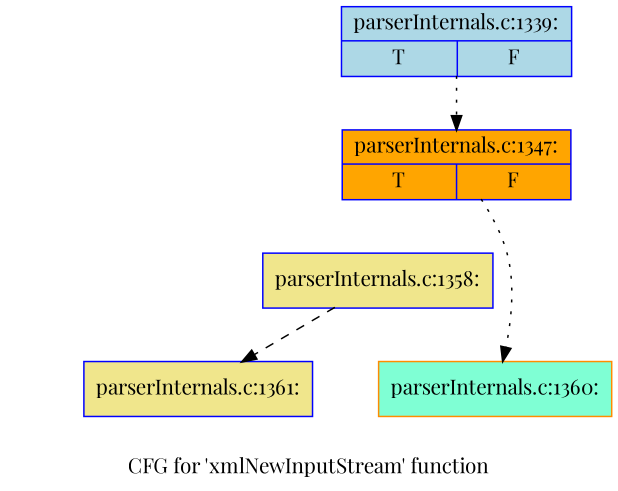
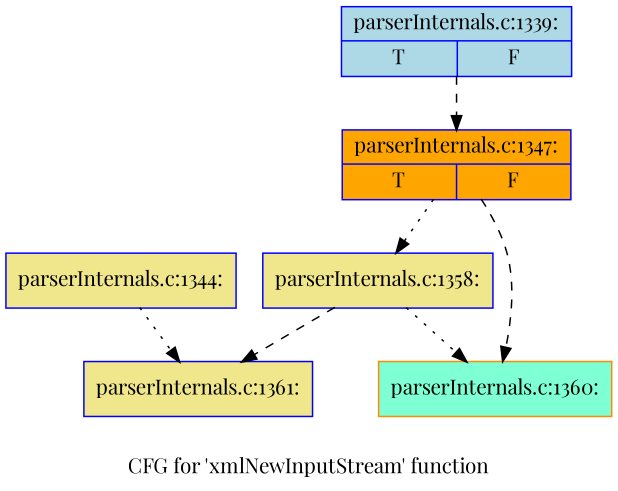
edge "parserInternals.c:1339:" -> "parserInternals.c:1347:": style dotted -> dashed
edge "parserInternals.c:1347:" -> "parserInternals.c:1358:": added
edge "parserInternals.c:1347:" -> "parserInternals.c:1360:": style dotted -> dashed
node "parserInternals.c:1344:": added
edge "parserInternals.c:1358:" -> "parserInternals.c:1360:": added
